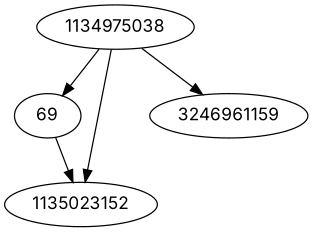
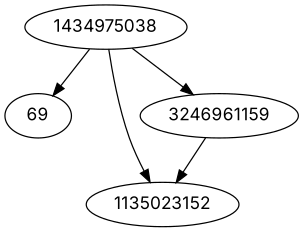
node "1134975038": label "1134975038" -> "1434975038"
edge "69" -> "1135023152": now "3246961159" -> "1135023152"
